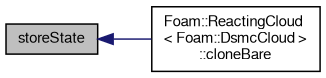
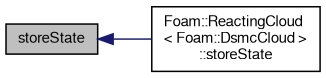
node "Foam::ReactingCloud < Foam::DsmcCloud > ::cloneBare": label "Foam::ReactingCloud < Foam::DsmcCloud > ::cloneBare" -> "Foam::ReactingCloud < Foam::DsmcCloud > ::storeState"
